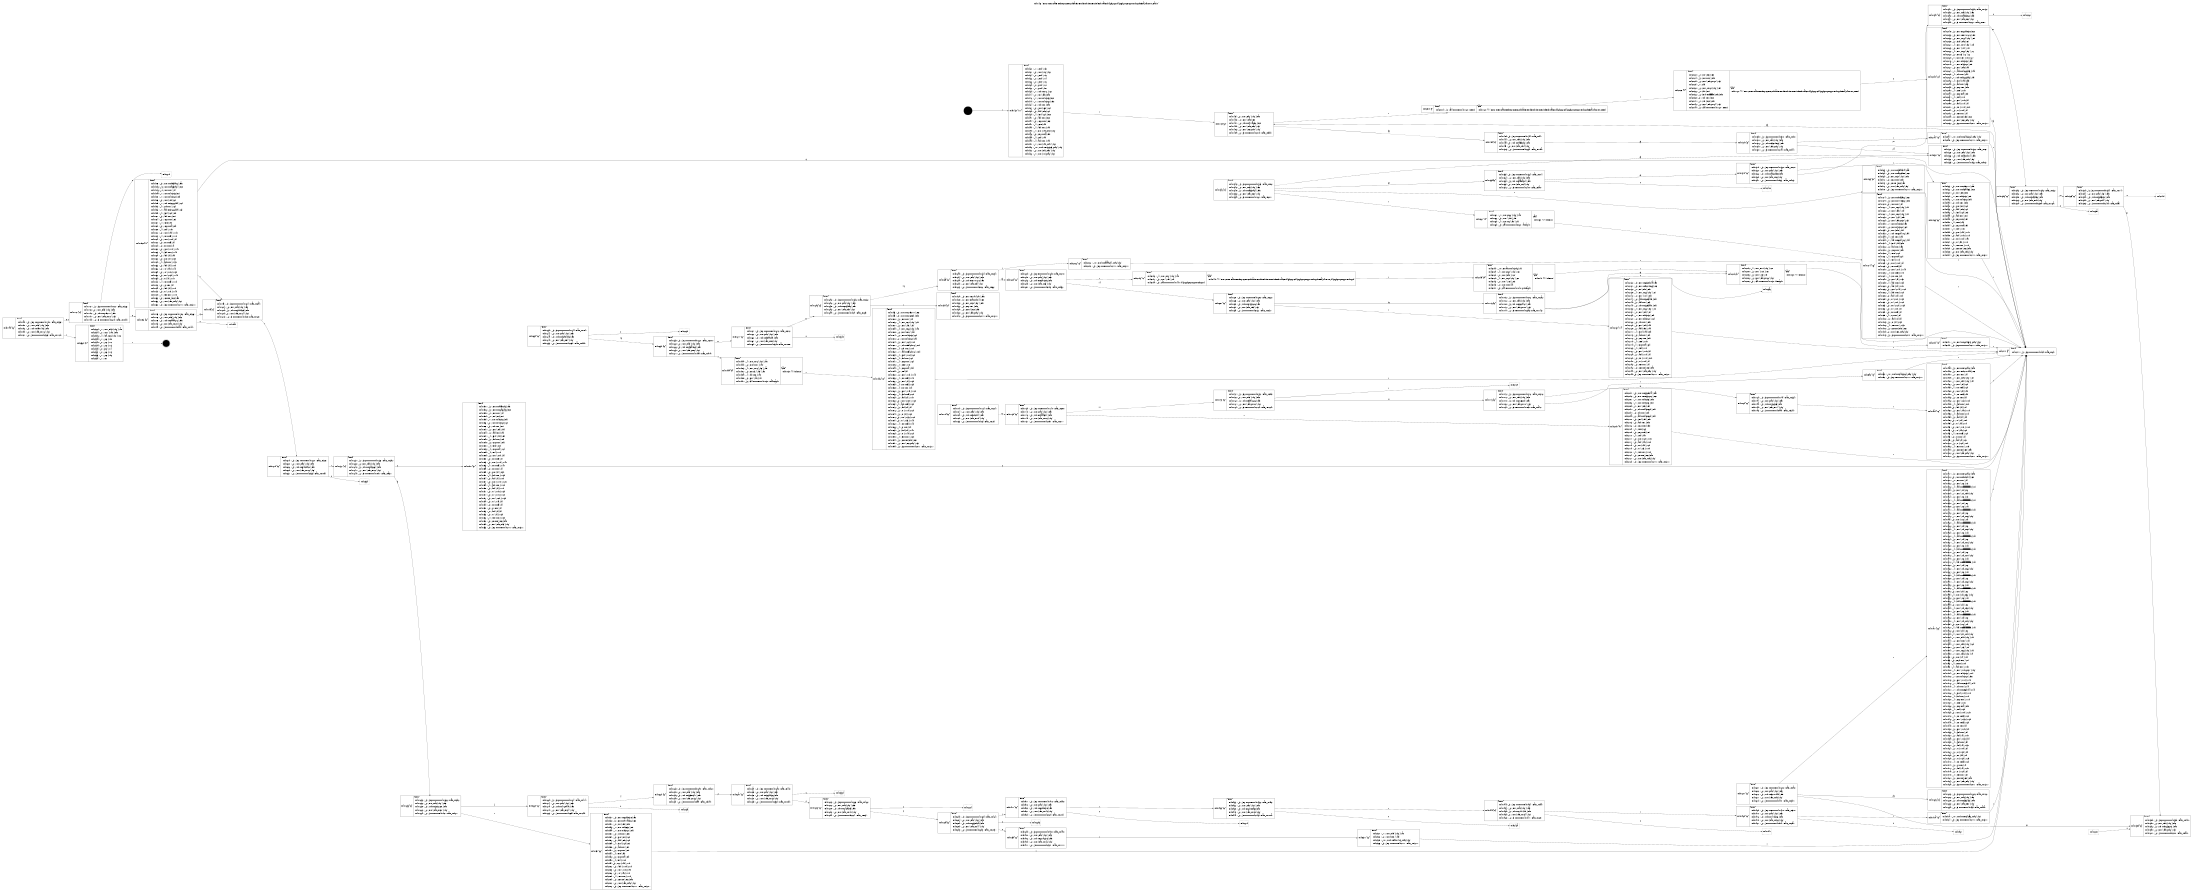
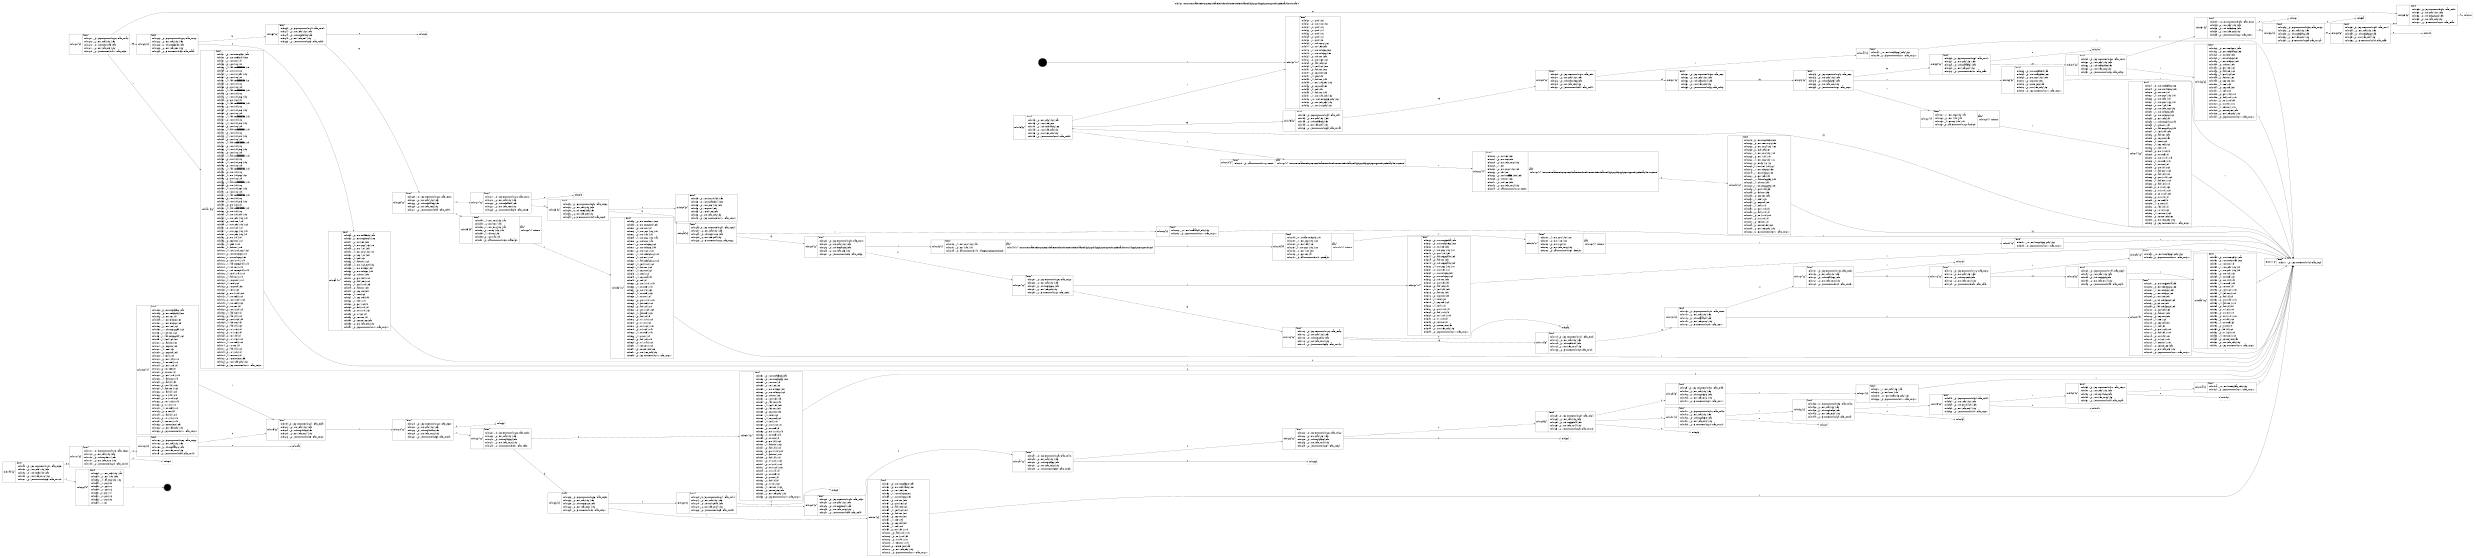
edge "0x401623 [28]" -> "0x40163f [28]": added, label "18"
edge "0x401460 [111]" -> "0x4014cf [32]": reversed
edge "0x401543 [28]" -> "0x401527 [28]": reversed
edge "0x401703 [28]" -> "0x4021dc [21]": now "0x401703 [28]" -> "0x40171f [28]"
node "0x401f3a [111]": added
edge "0x402200" -> "0x4015eb [28]": reversed
